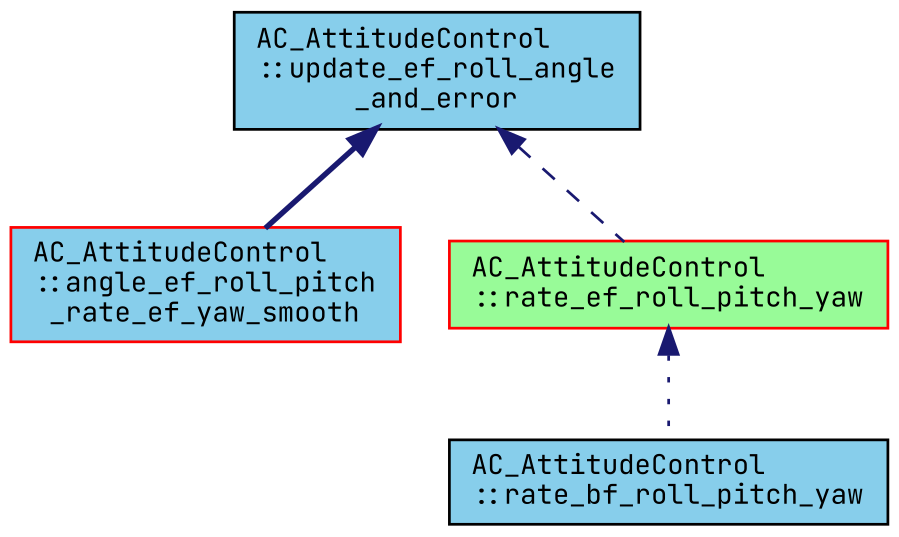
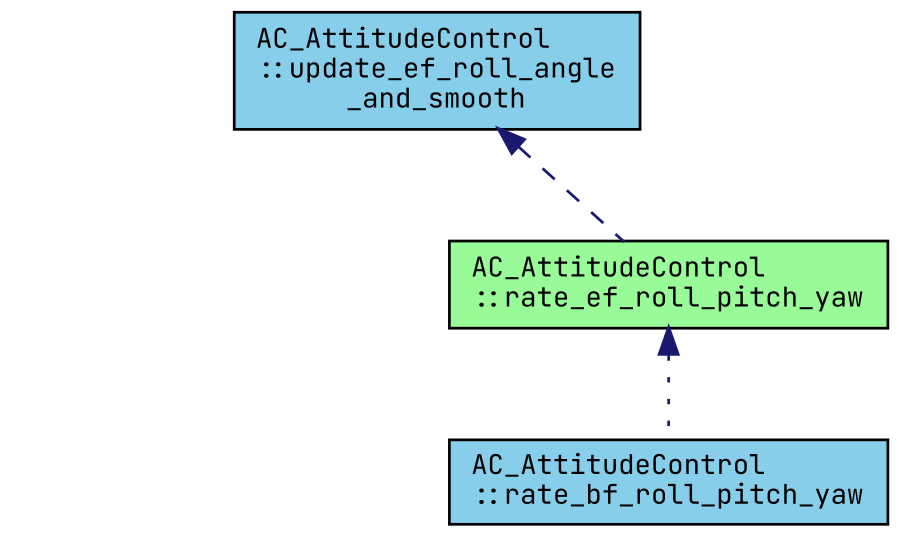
node "AC_AttitudeControl ::update_ef_roll_angle _and_error": label "AC_AttitudeControl ::update_ef_roll_angle _and_error" -> "AC_AttitudeControl ::update_ef_roll_angle _and_smooth"
node "AC_AttitudeControl ::angle_ef_roll_pitch _rate_ef_yaw_smooth": removed
node "AC_AttitudeControl ::rate_ef_roll_pitch_yaw": color red -> black
